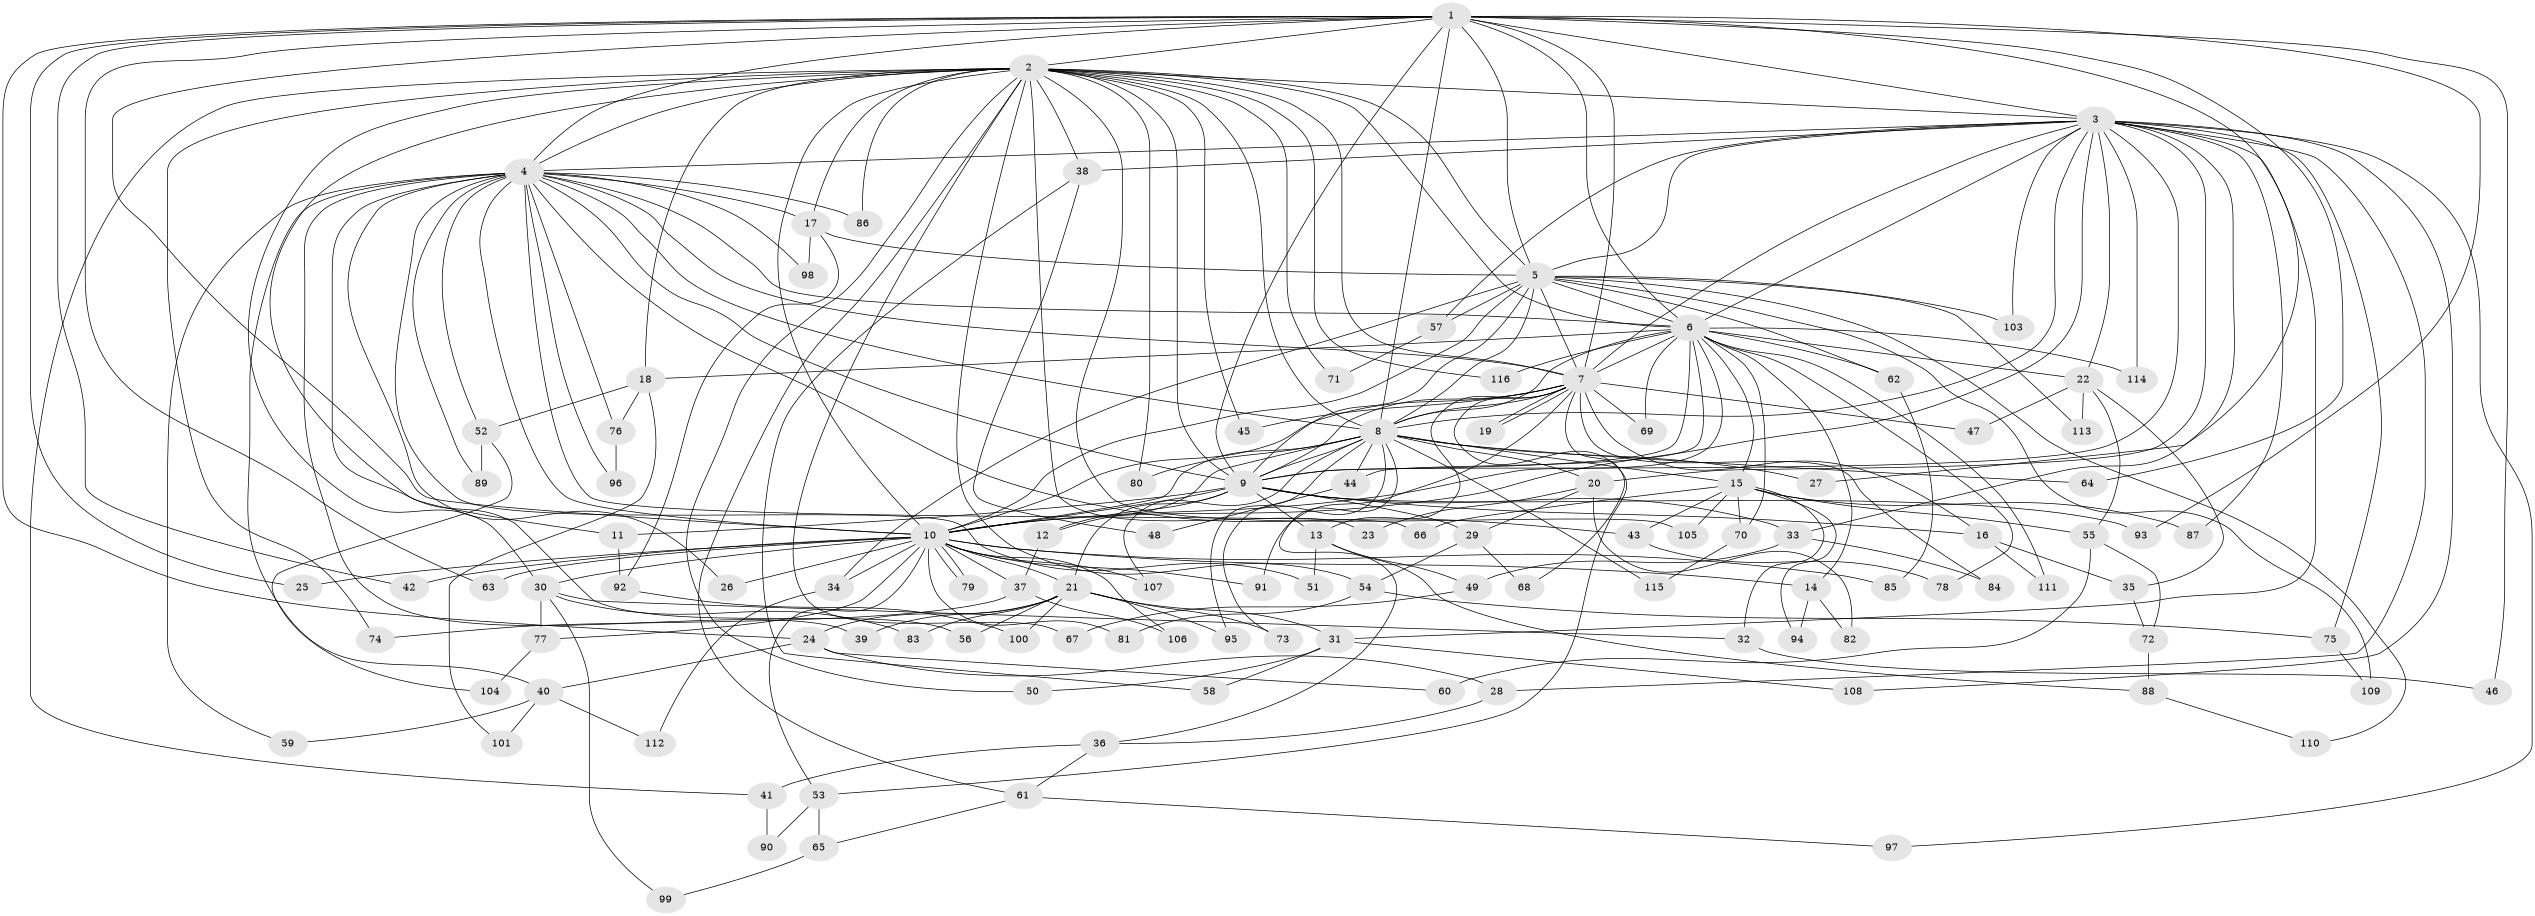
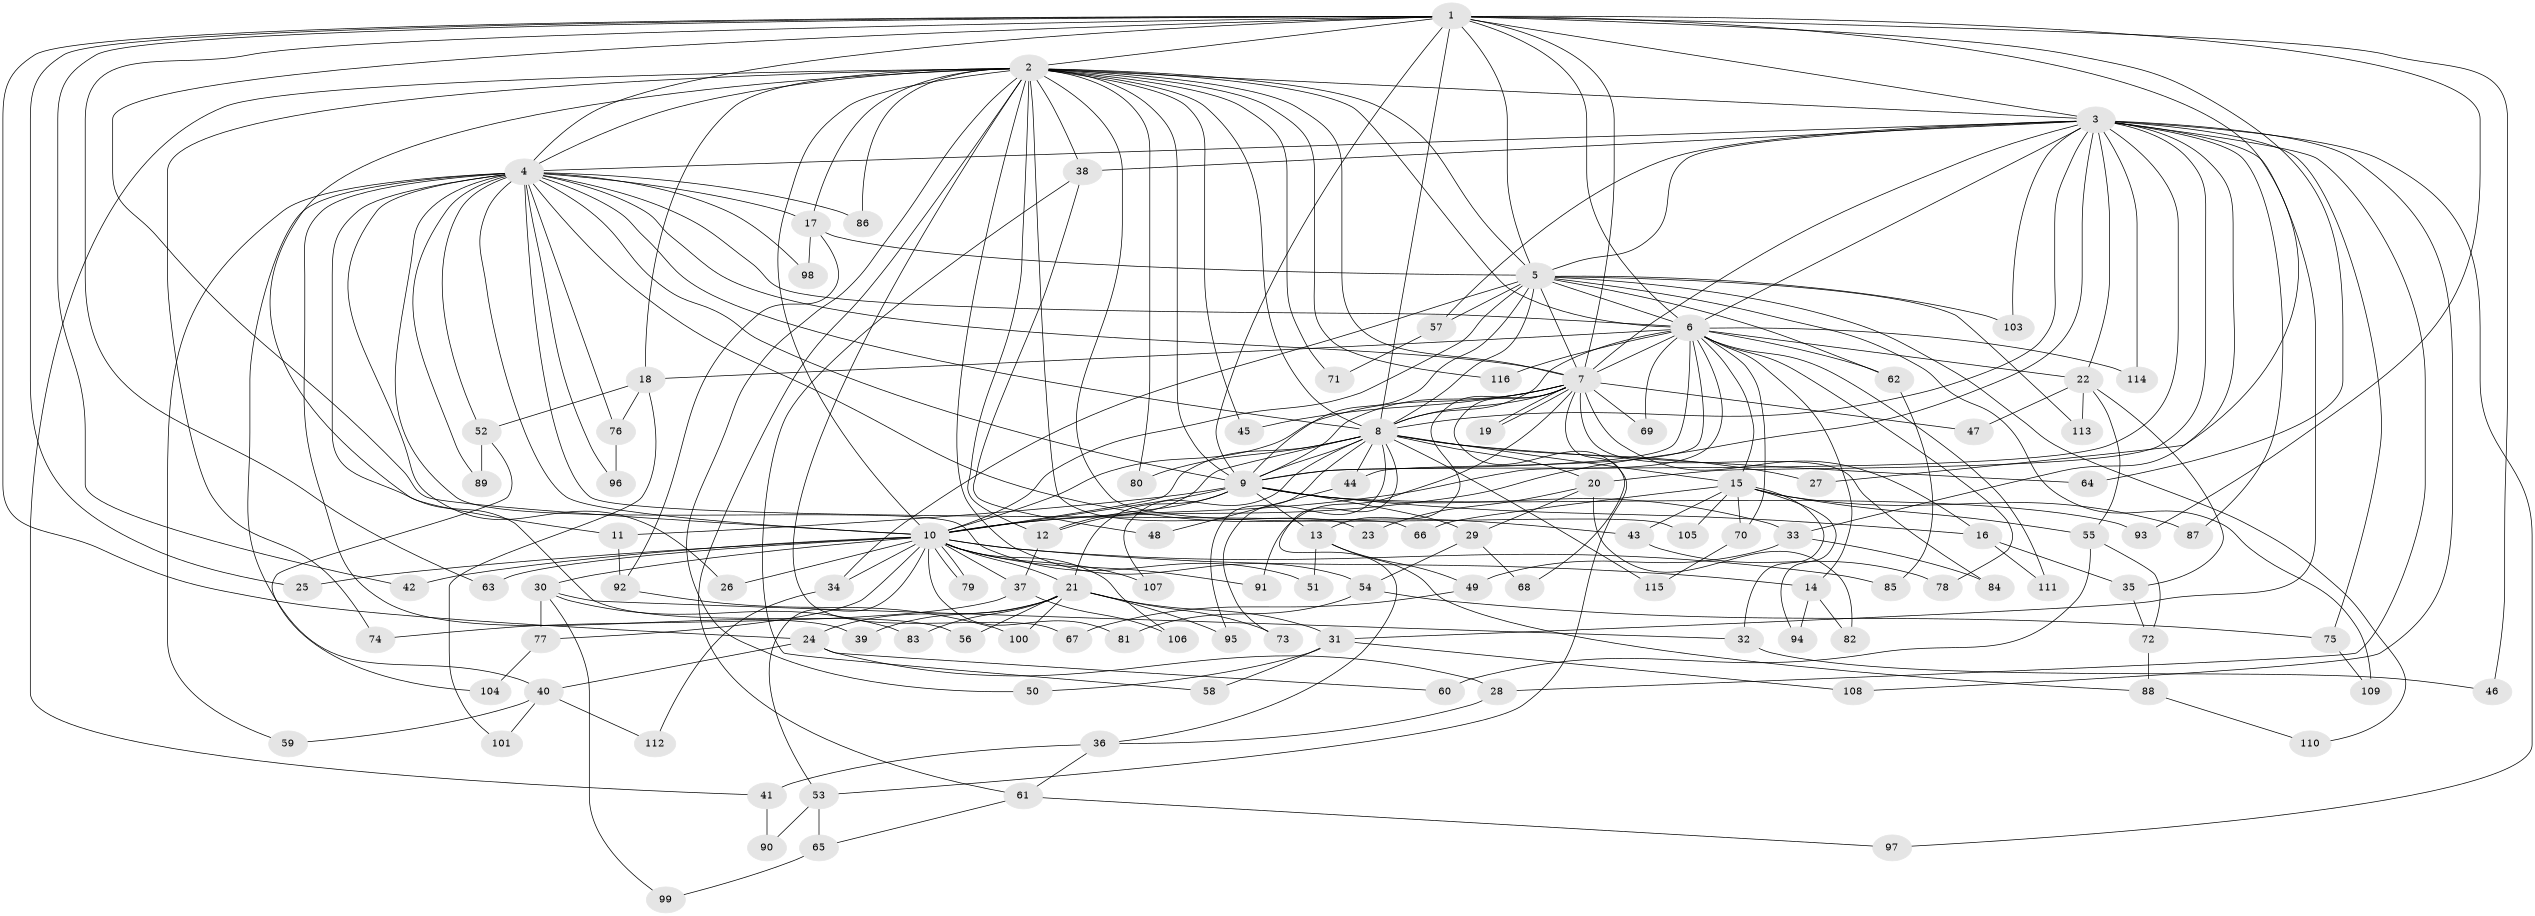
edge "2" -- "30": now "2" -- "12"
